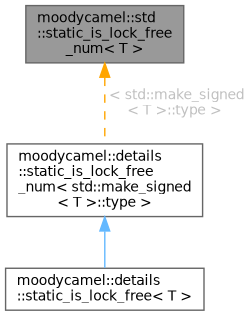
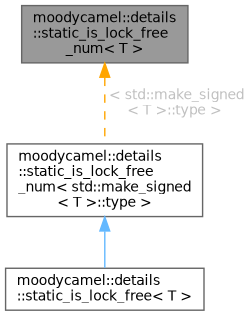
node "moodycamel::std ::static_is_lock_free _num< T >": label "moodycamel::std ::static_is_lock_free _num< T >" -> "moodycamel::details ::static_is_lock_free _num< T >"
